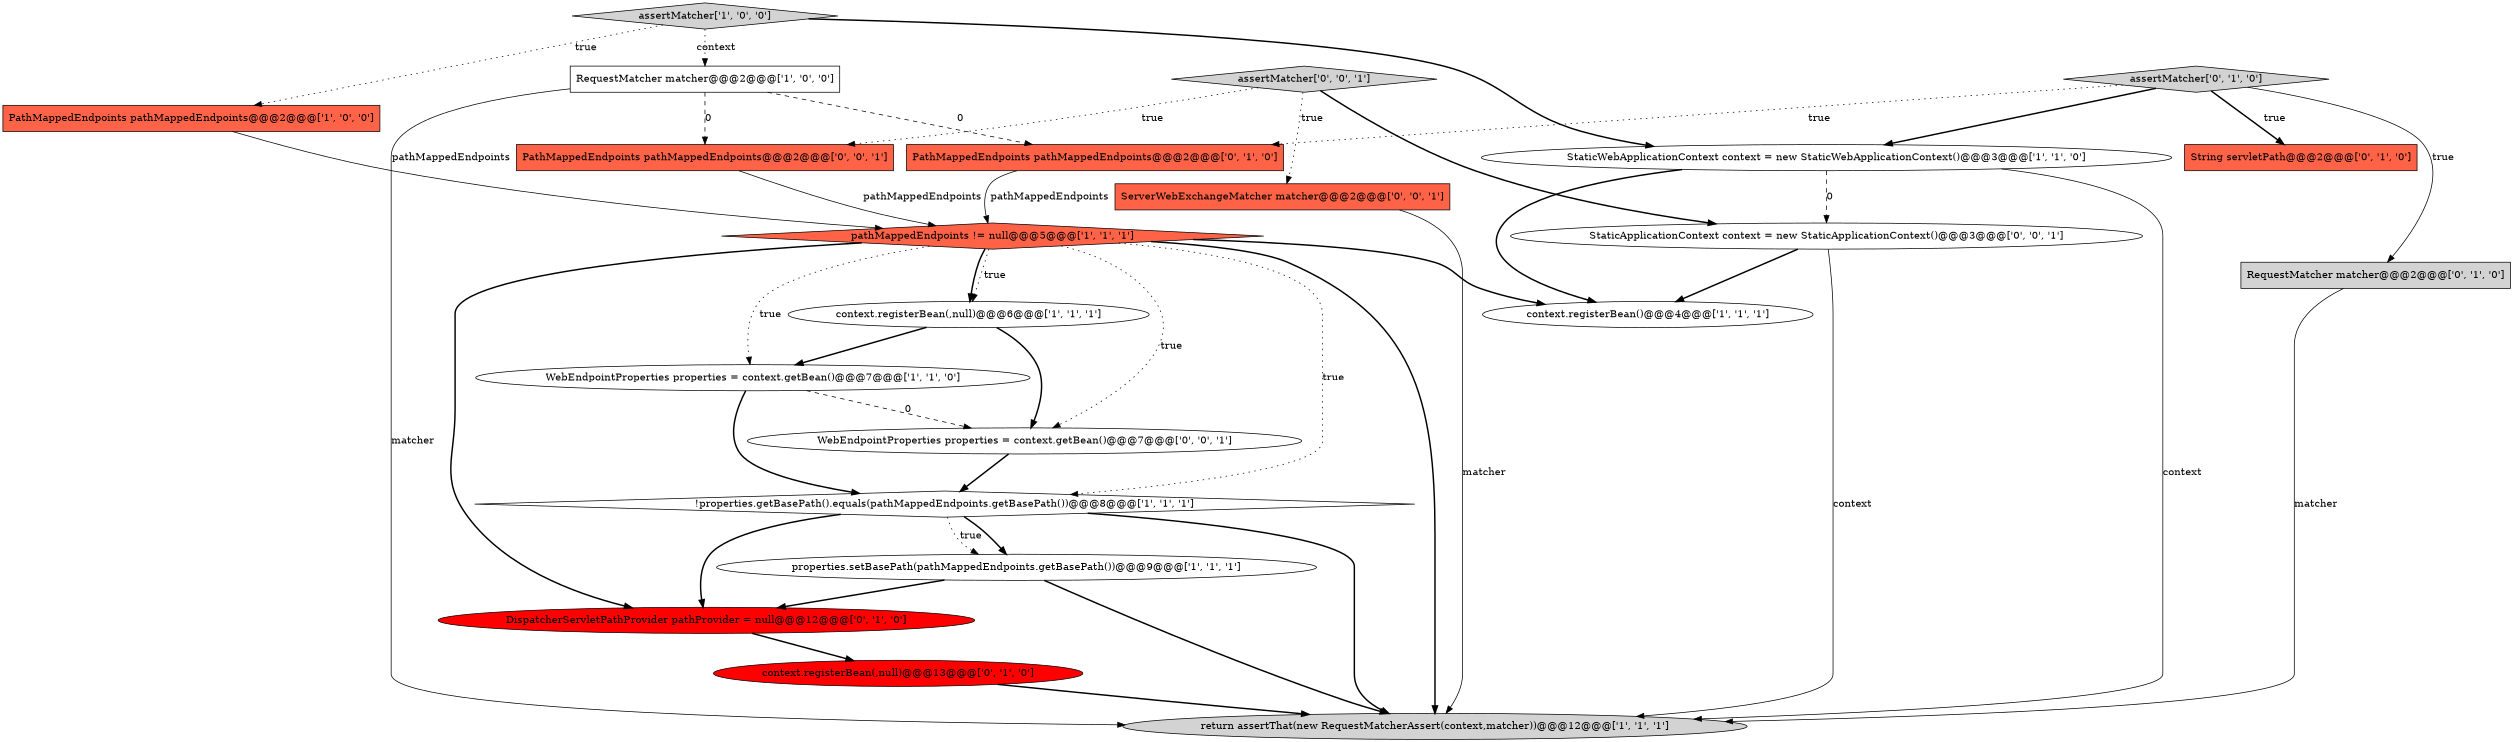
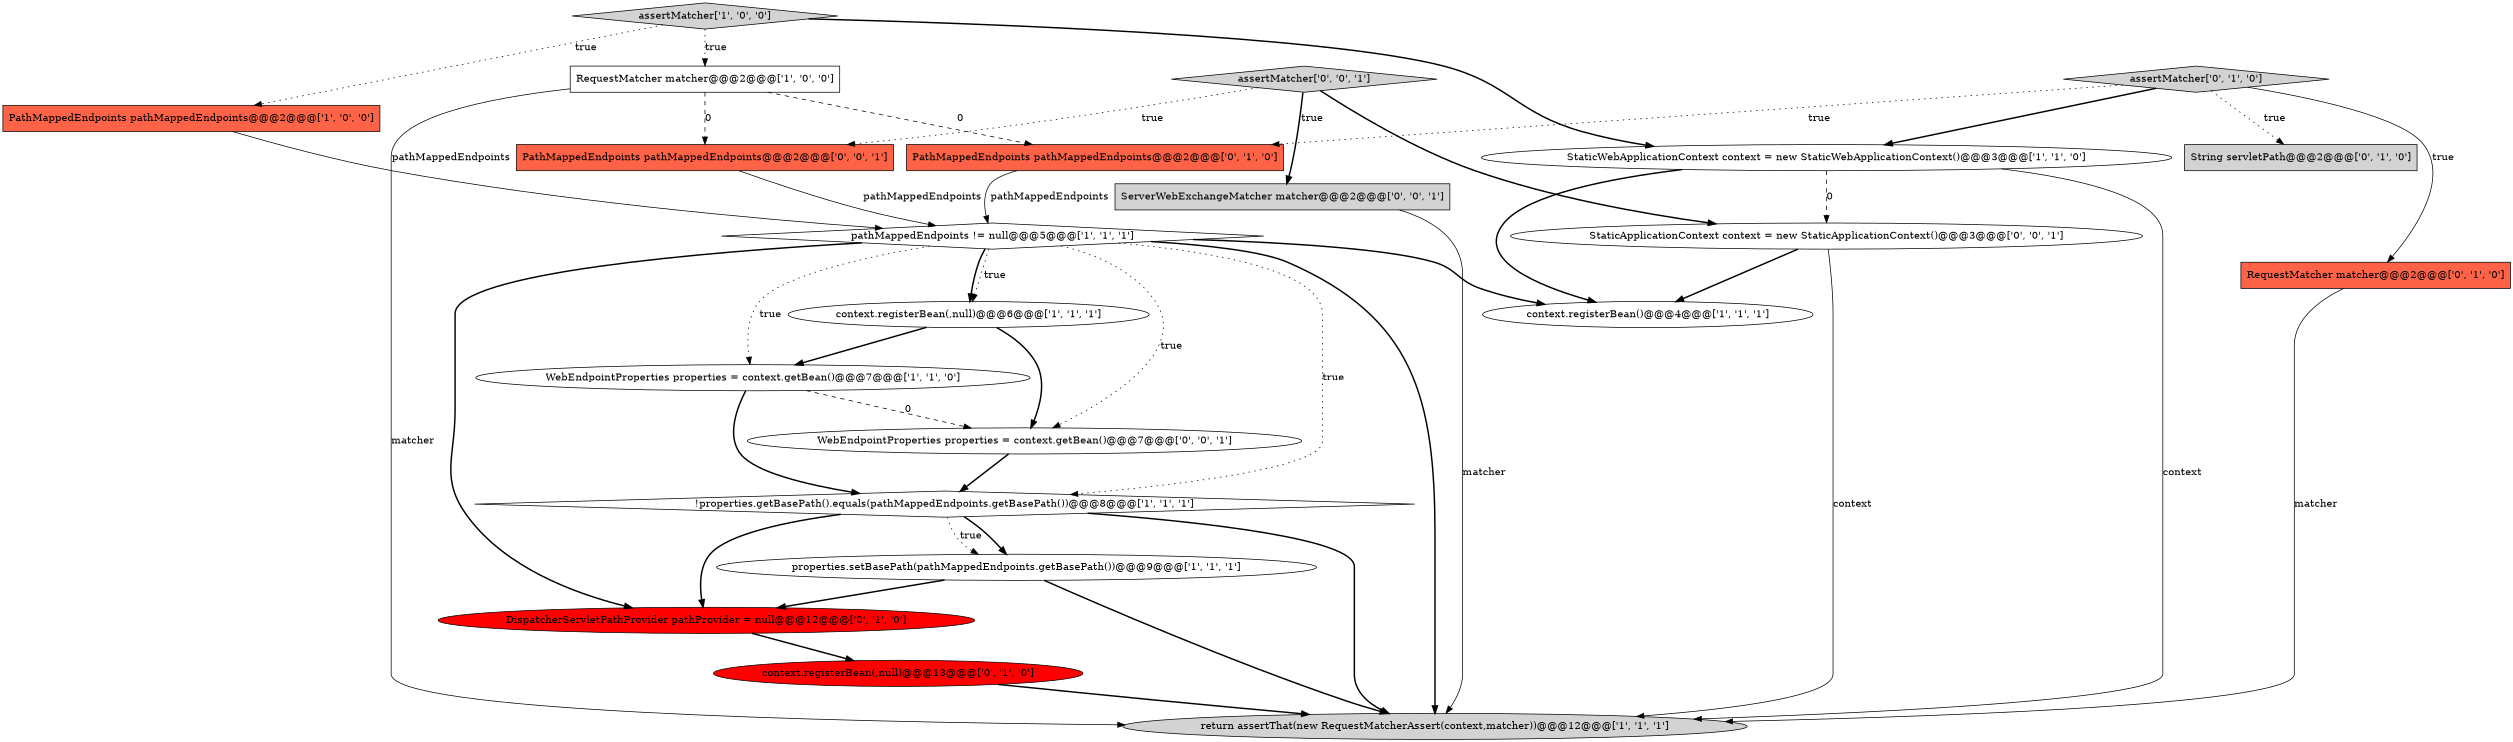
edge "assertMatcher['1', '0', '0']" -> "RequestMatcher matcher@@@2@@@['1', '0', '0']": label "context" -> "true"
edge "assertMatcher['0', '1', '0']" -> "String servletPath@@@2@@@['0', '1', '0']": style bold -> dotted
edge "assertMatcher['0', '0', '1']" -> "ServerWebExchangeMatcher matcher@@@2@@@['0', '0', '1']": style dotted -> bold
node "String servletPath@@@2@@@['0', '1', '0']": fillcolor tomato -> lightgray
node "ServerWebExchangeMatcher matcher@@@2@@@['0', '0', '1']": fillcolor tomato -> lightgray
node "pathMappedEndpoints != null@@@5@@@['1', '1', '1']": fillcolor tomato -> white
node "RequestMatcher matcher@@@2@@@['0', '1', '0']": fillcolor lightgray -> tomato
